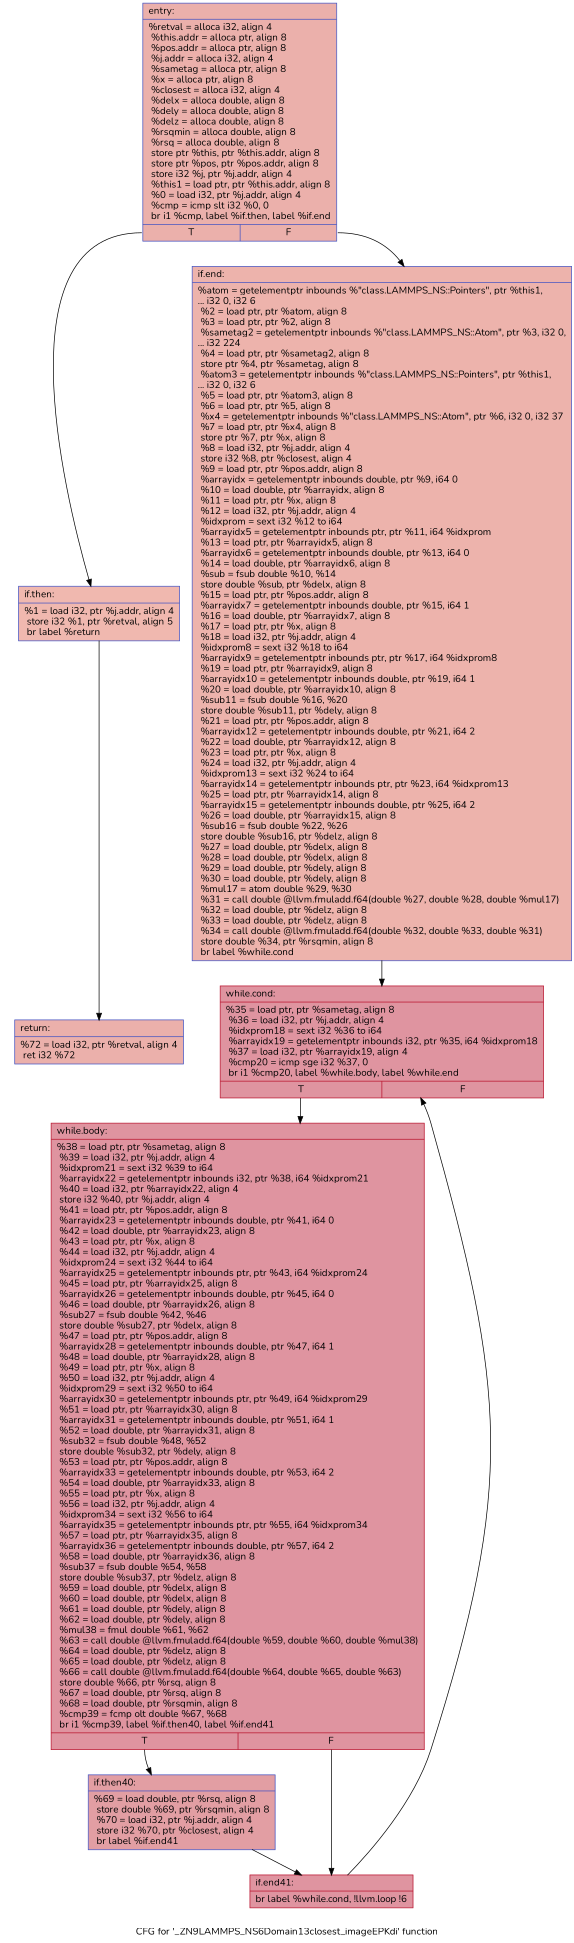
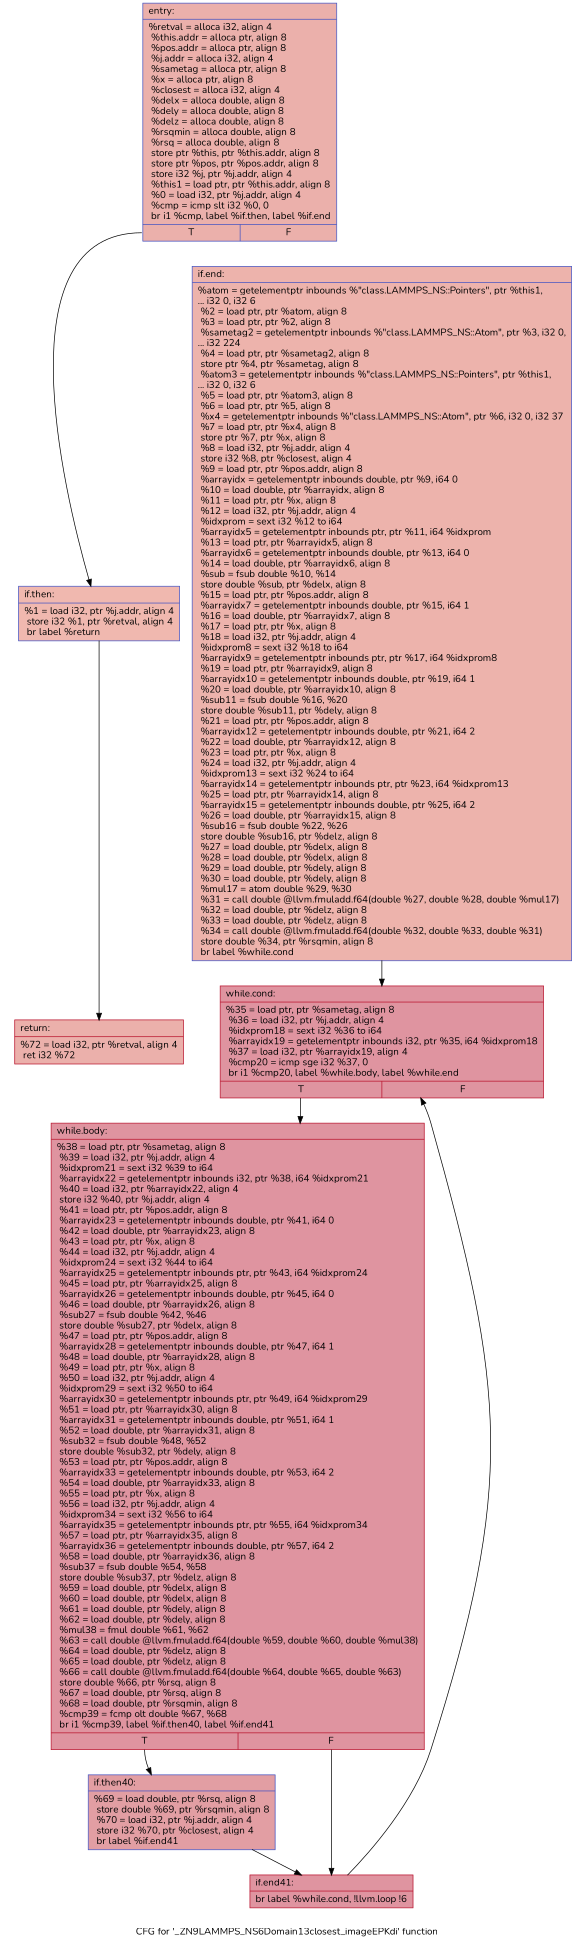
edge "entry:" -> "if.end:": removed
node "if.then:": text "store i32 %1, ptr %retval, align 5" -> "store i32 %1, ptr %retval, align 4"
node "return:": color #3d50c3ff -> #b70d28ff
